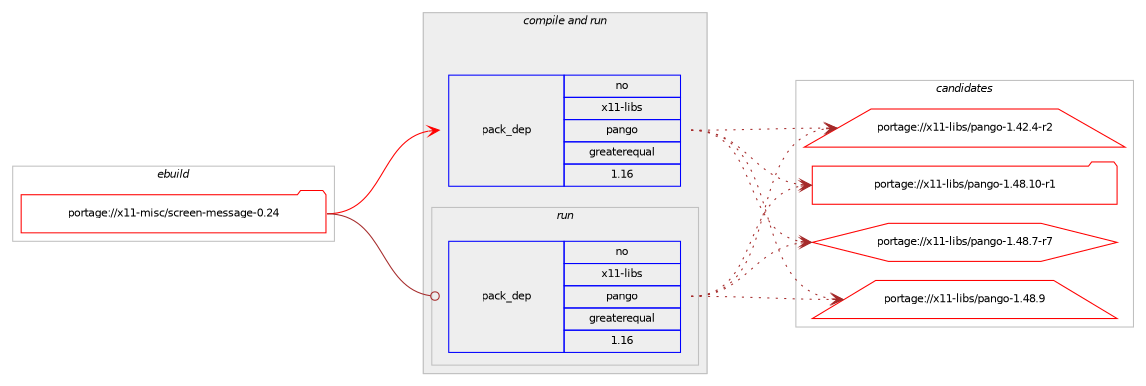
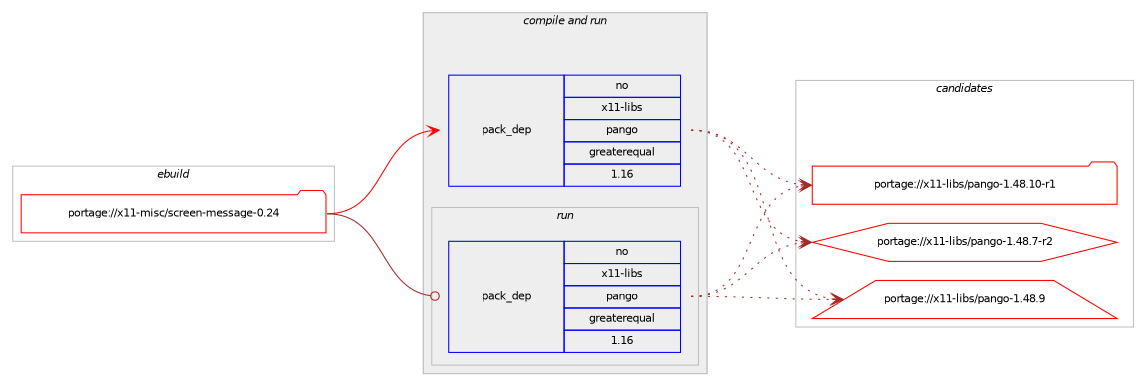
node "portage://x11-libs/pango-1.42.4-r2": removed
node "portage://x11-libs/pango-1.48.7-r7": label "portage://x11-libs/pango-1.48.7-r7" -> "portage://x11-libs/pango-1.48.7-r2"
